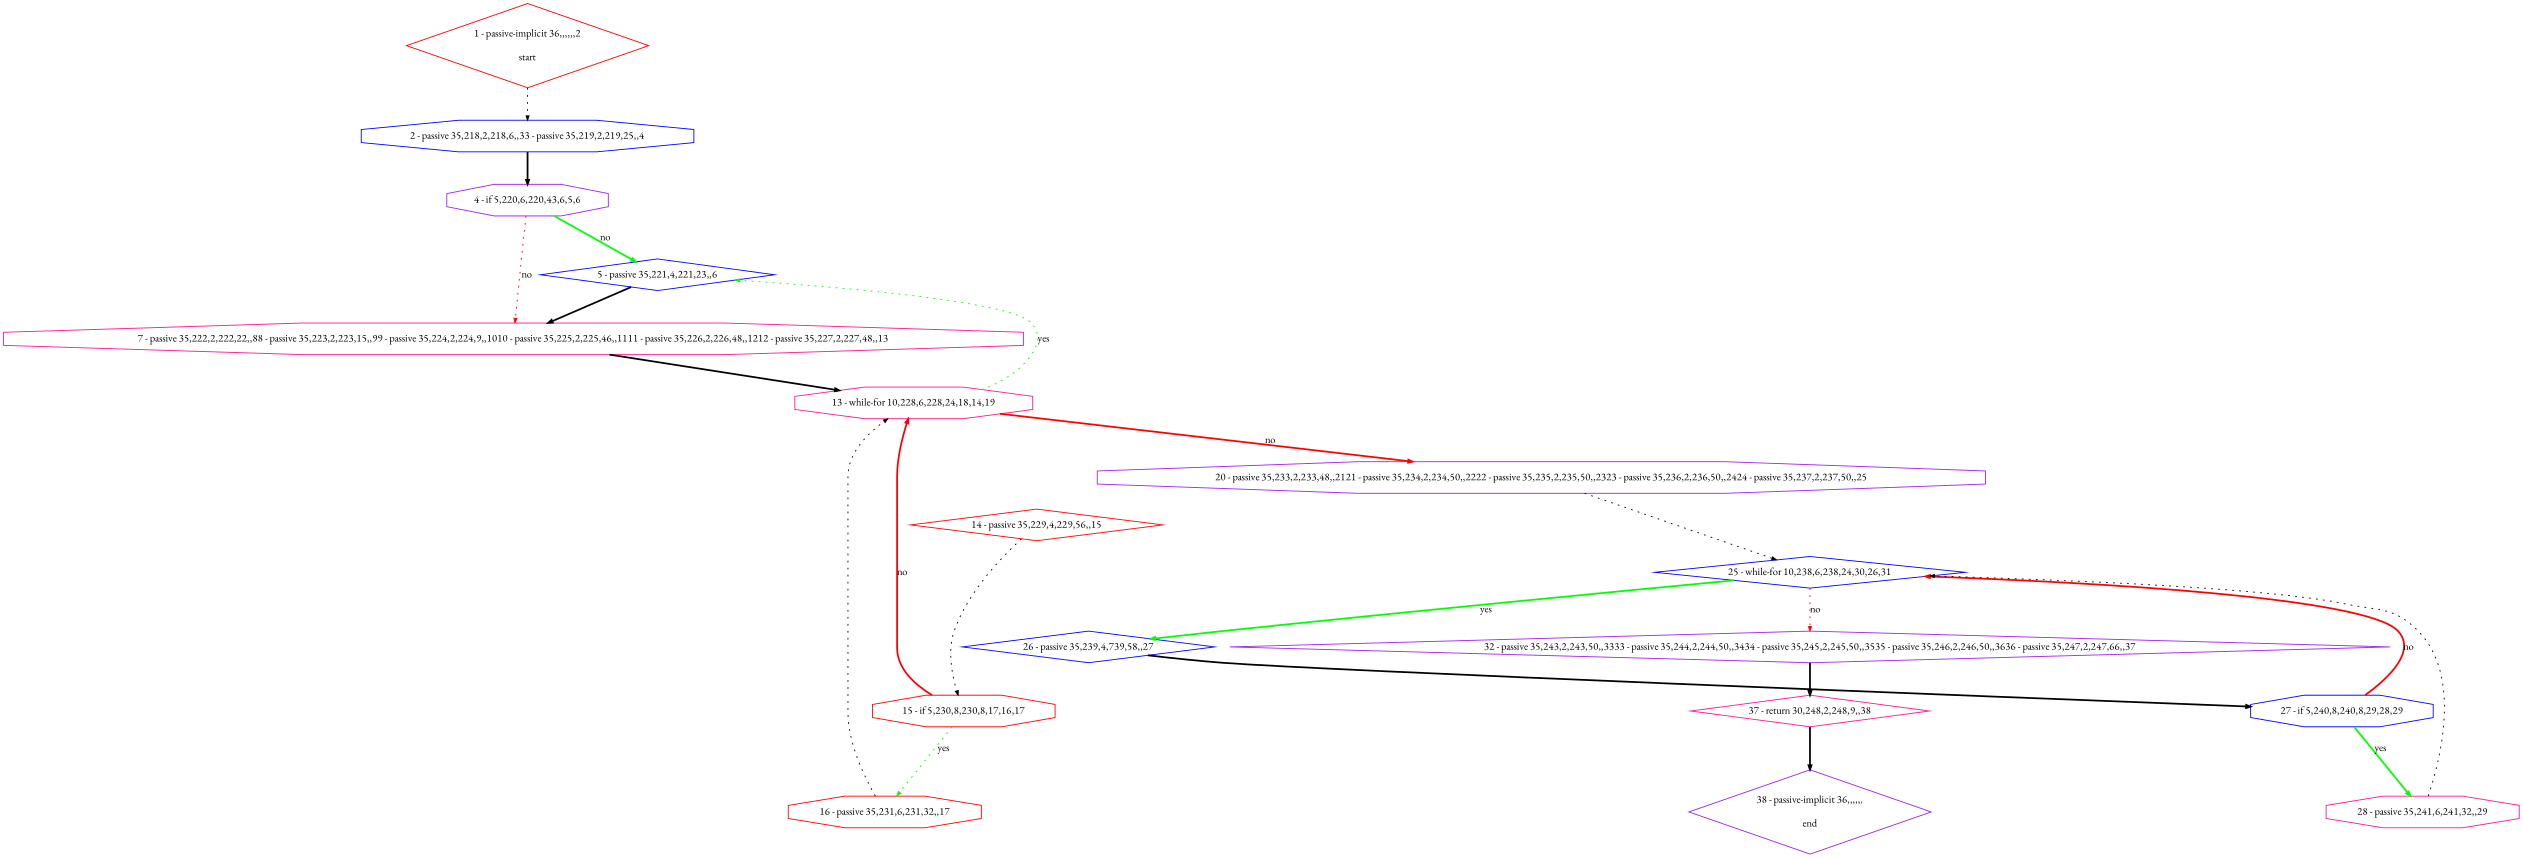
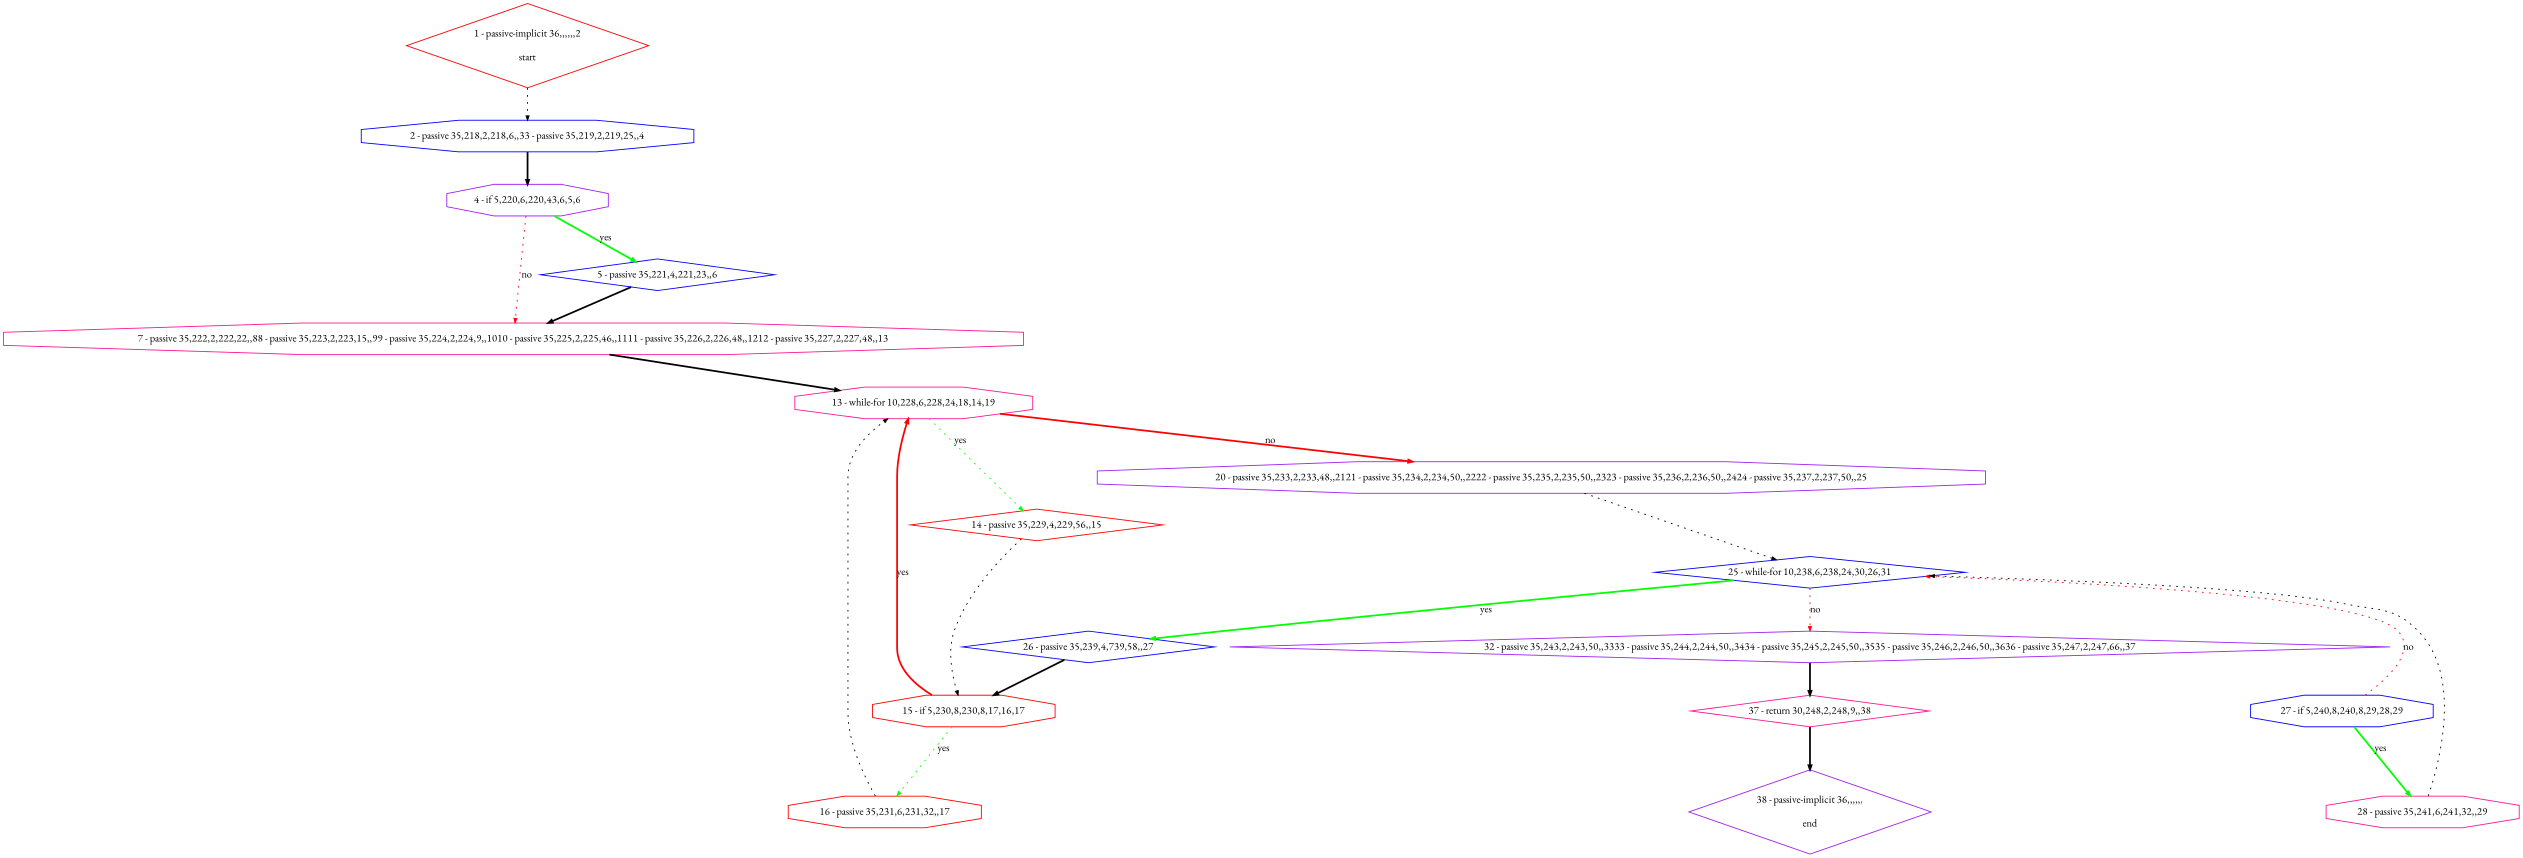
edge "4 - if 5,220,6,220,43,6,5,6" -> "5 - passive 35,221,4,221,23,,6": label "no" -> "yes"
edge "13 - while-for 10,228,6,228,24,18,14,19" -> "5 - passive 35,221,4,221,23,,6": now "13 - while-for 10,228,6,228,24,18,14,19" -> "14 - passive 35,229,4,229,56,,15"
edge "15 - if 5,230,8,230,8,17,16,17" -> "13 - while-for 10,228,6,228,24,18,14,19": label "no" -> "yes"
edge "27 - if 5,240,8,240,8,29,28,29" -> "25 - while-for 10,238,6,238,24,30,26,31": style bold -> dotted
edge "26 - passive 35,239,4,739,58,,27" -> "27 - if 5,240,8,240,8,29,28,29": now "26 - passive 35,239,4,739,58,,27" -> "15 - if 5,230,8,230,8,17,16,17"
